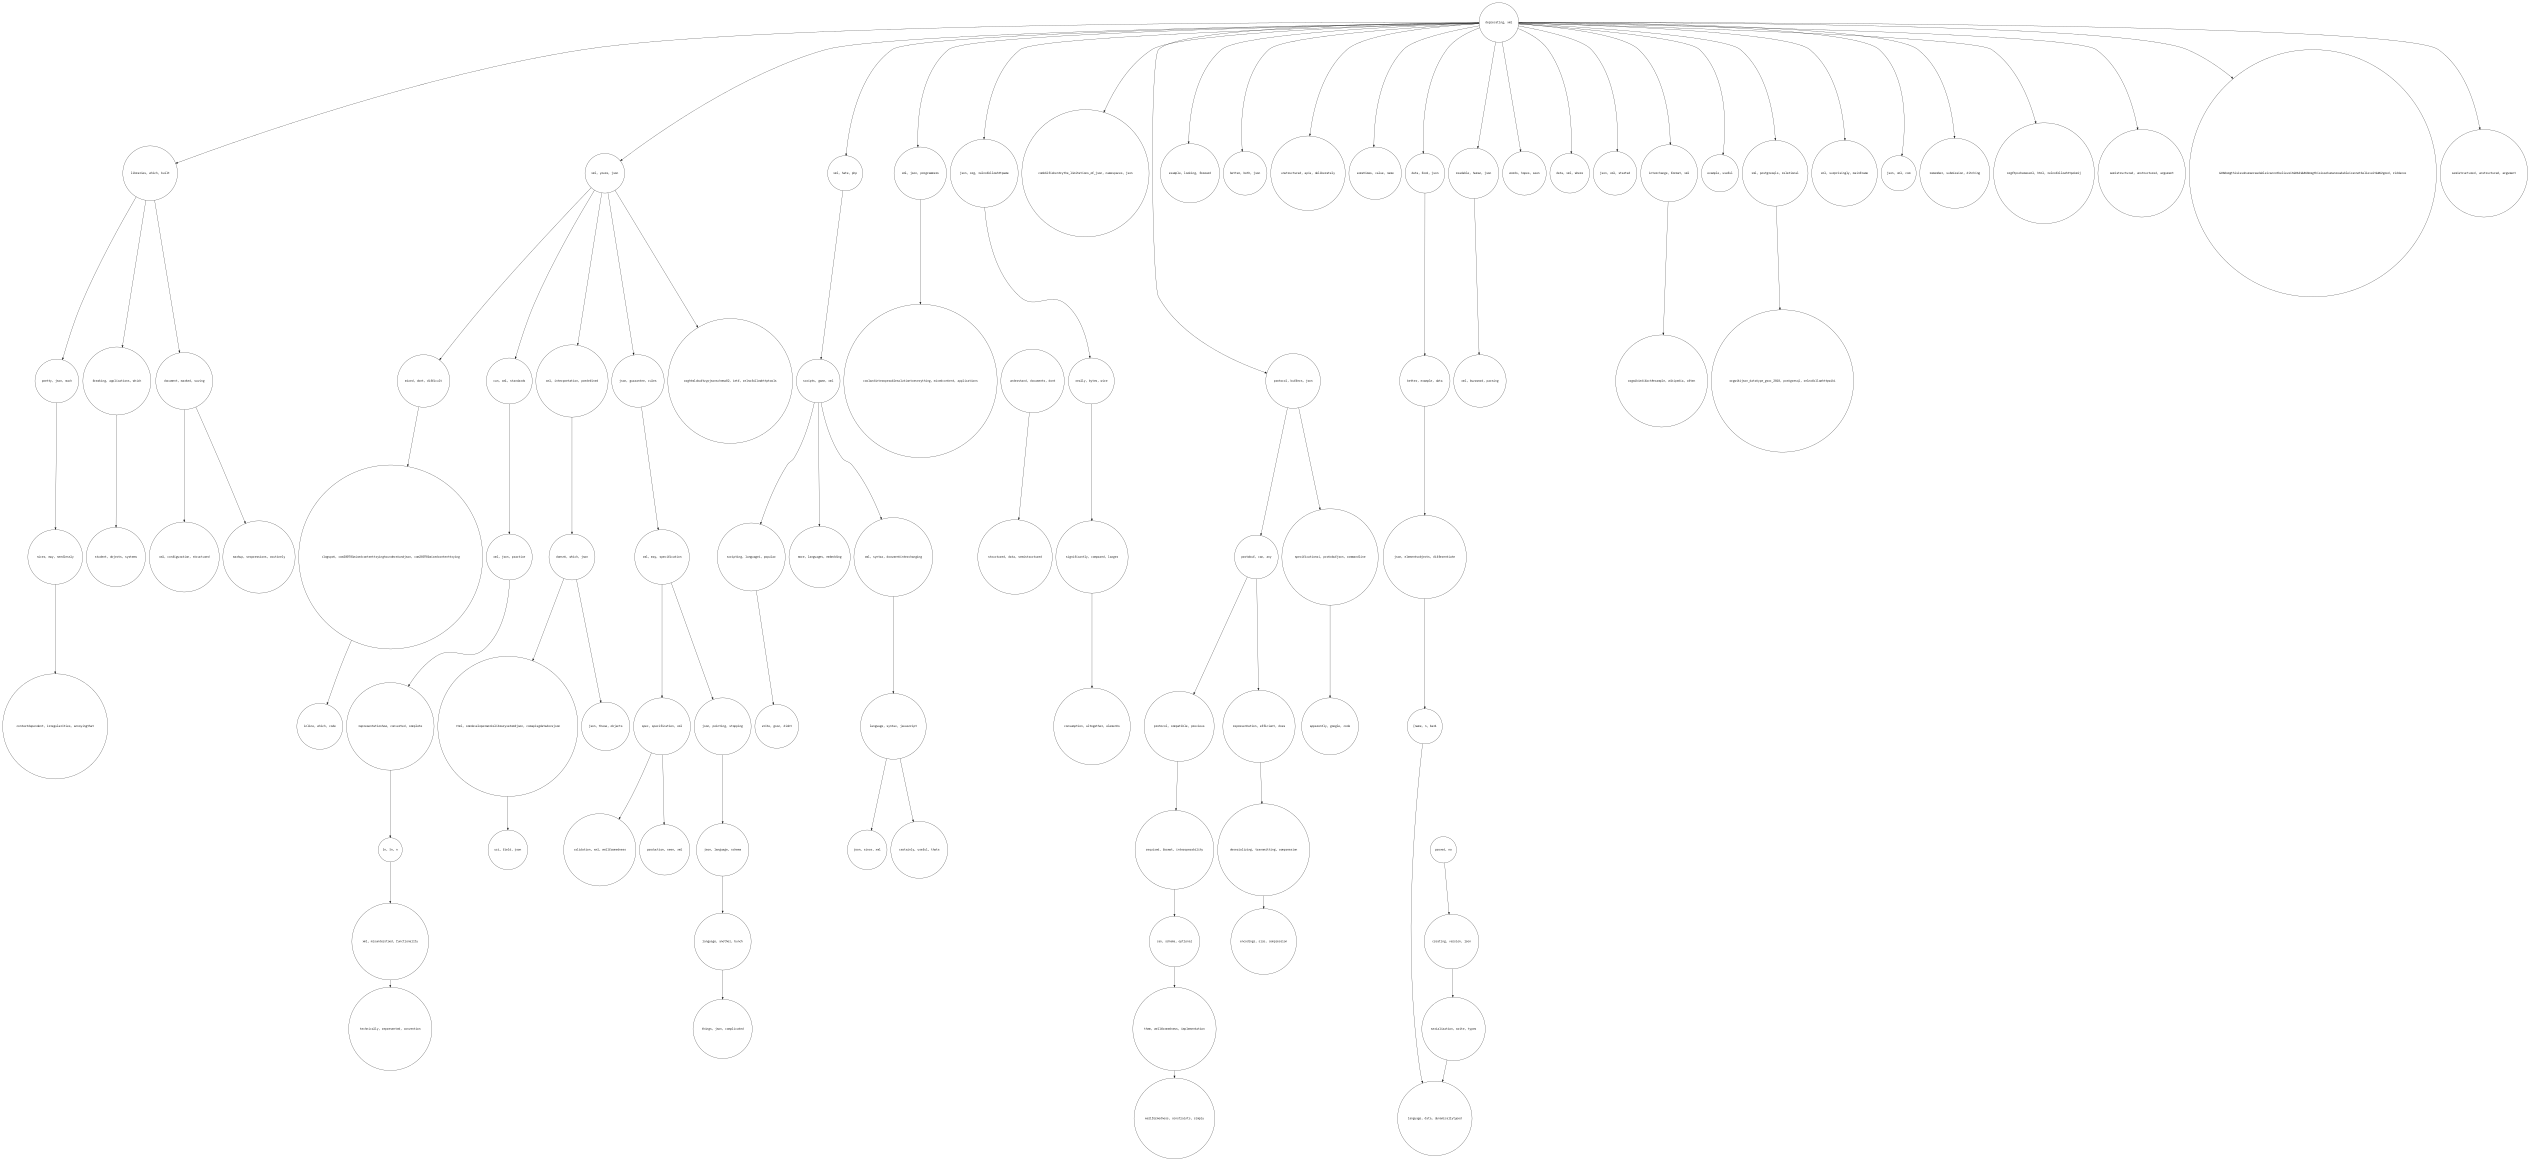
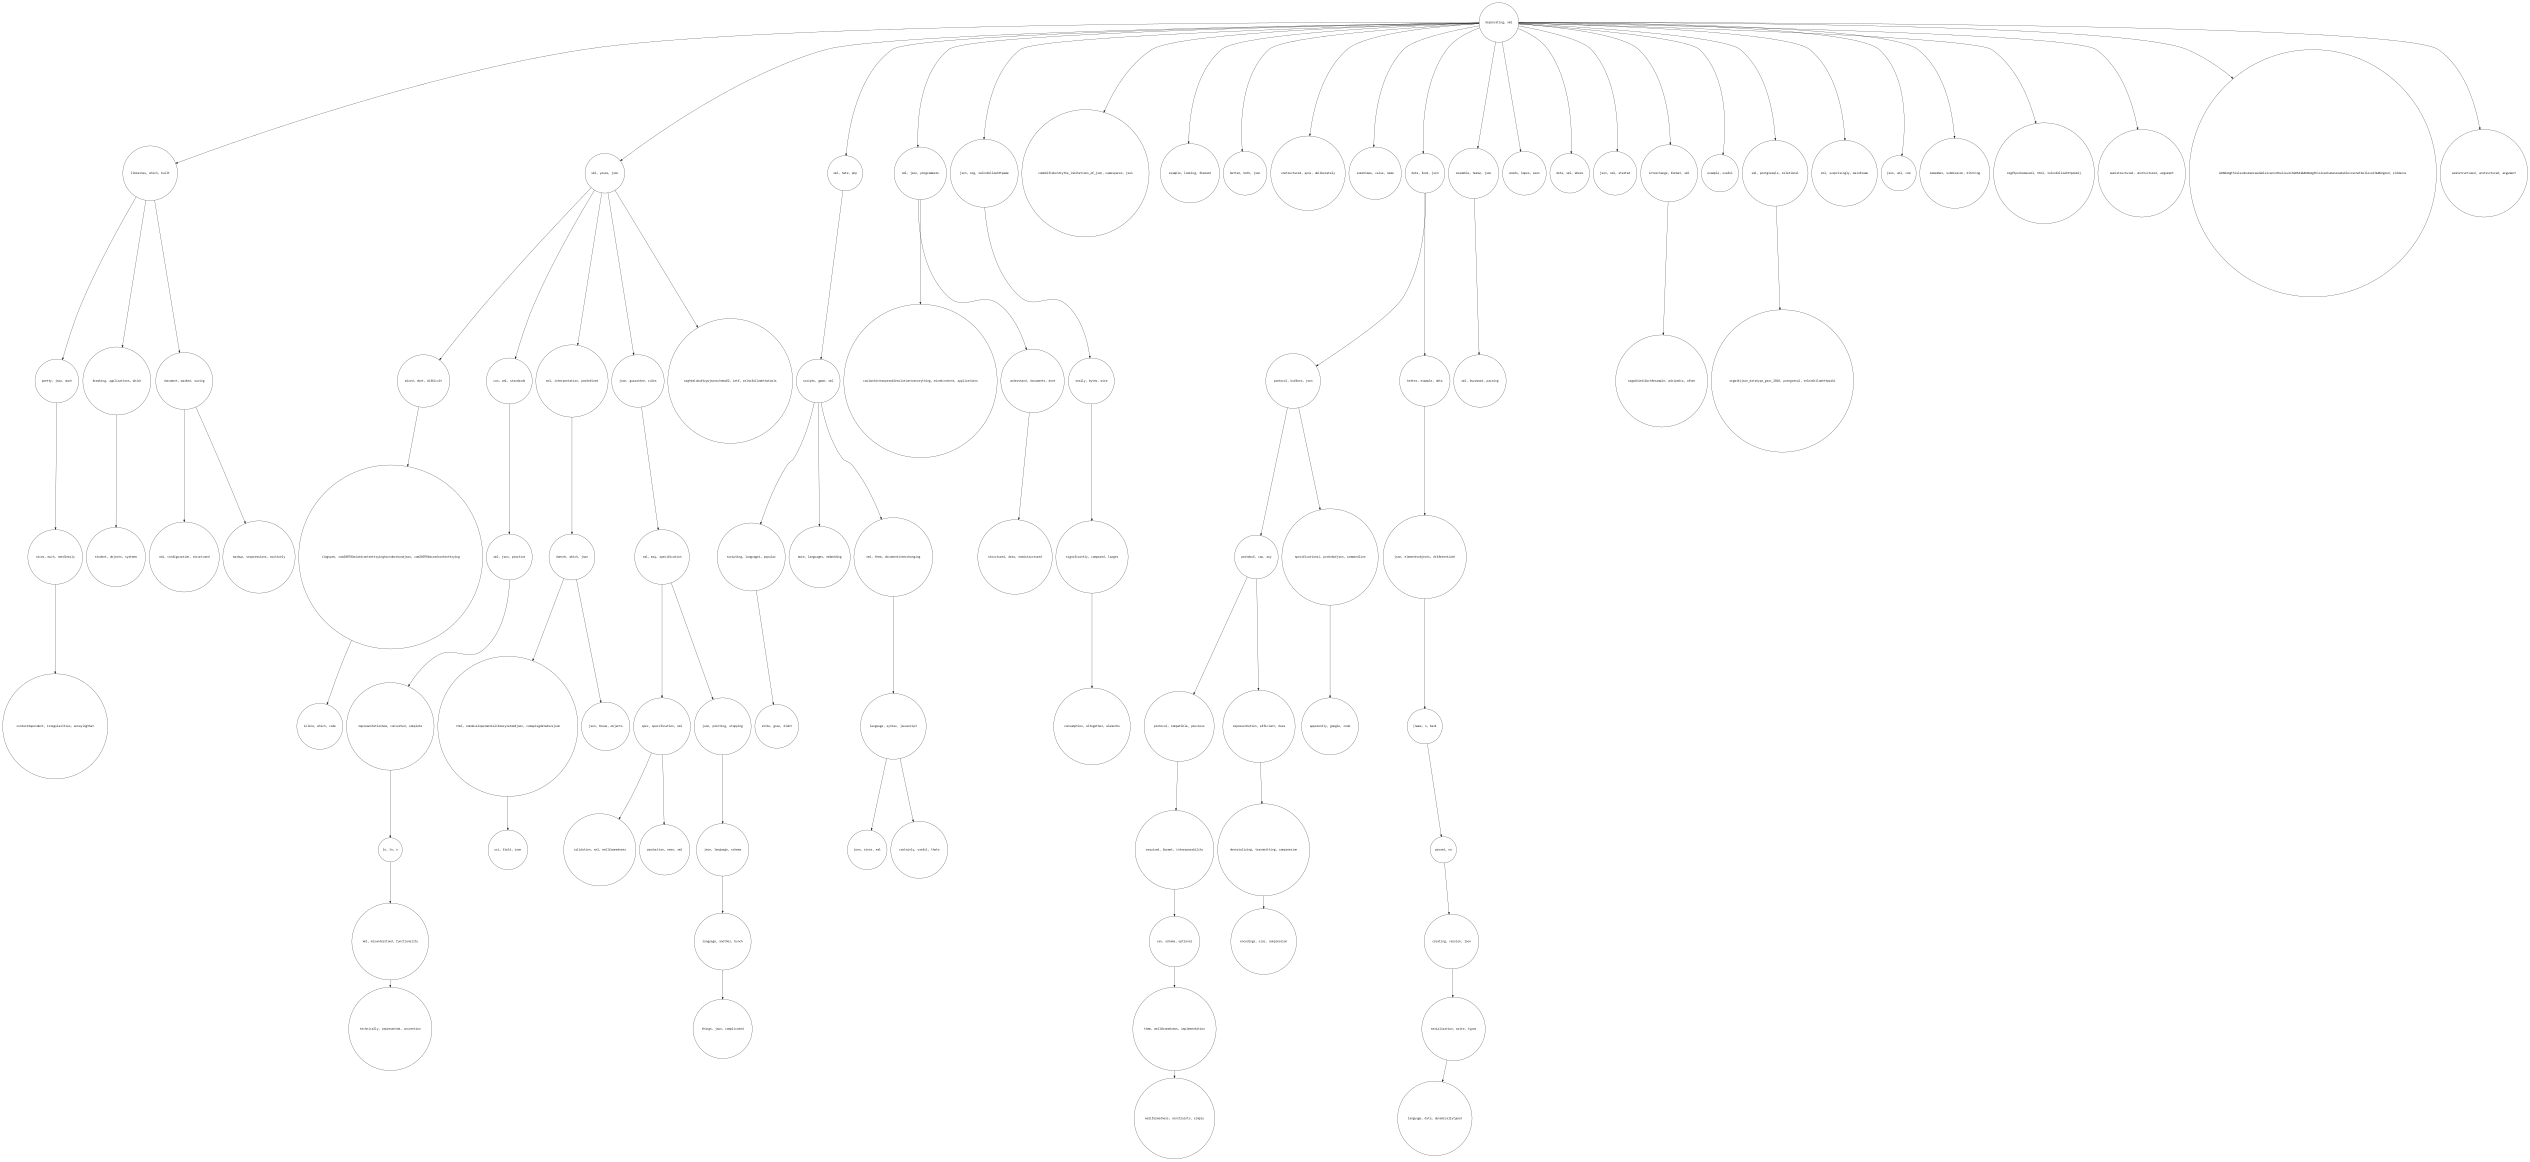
edge "deprecating, xml" -> "protocol, buffers, json": now "data, foo1, json" -> "protocol, buffers, json"
edge "xml, json, programmers" -> "understand, documents, dont": added
node "nicer, may, needlessly": label "nicer, may, needlessly" -> "nicer, much, needlessly"
node "xml, syntax, documentinterchanging": label "xml, syntax, documentinterchanging" -> "xml, them, documentinterchanging"
edge "{name, n, bar1" -> "language, data, dynamicallytyped": now "{name, n, bar1" -> "proved, no"
